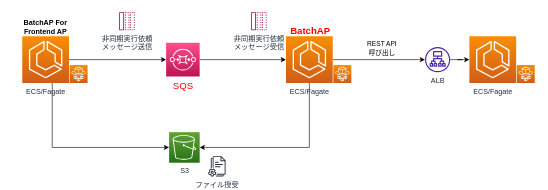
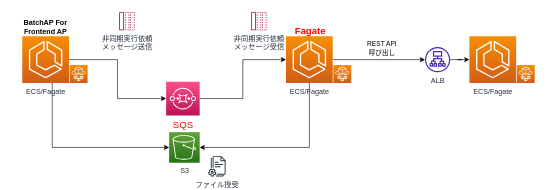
node "BatchAP": label "BatchAP" -> "Fagate"
node "SQS": moved (183, 60) -> (183, 99)
